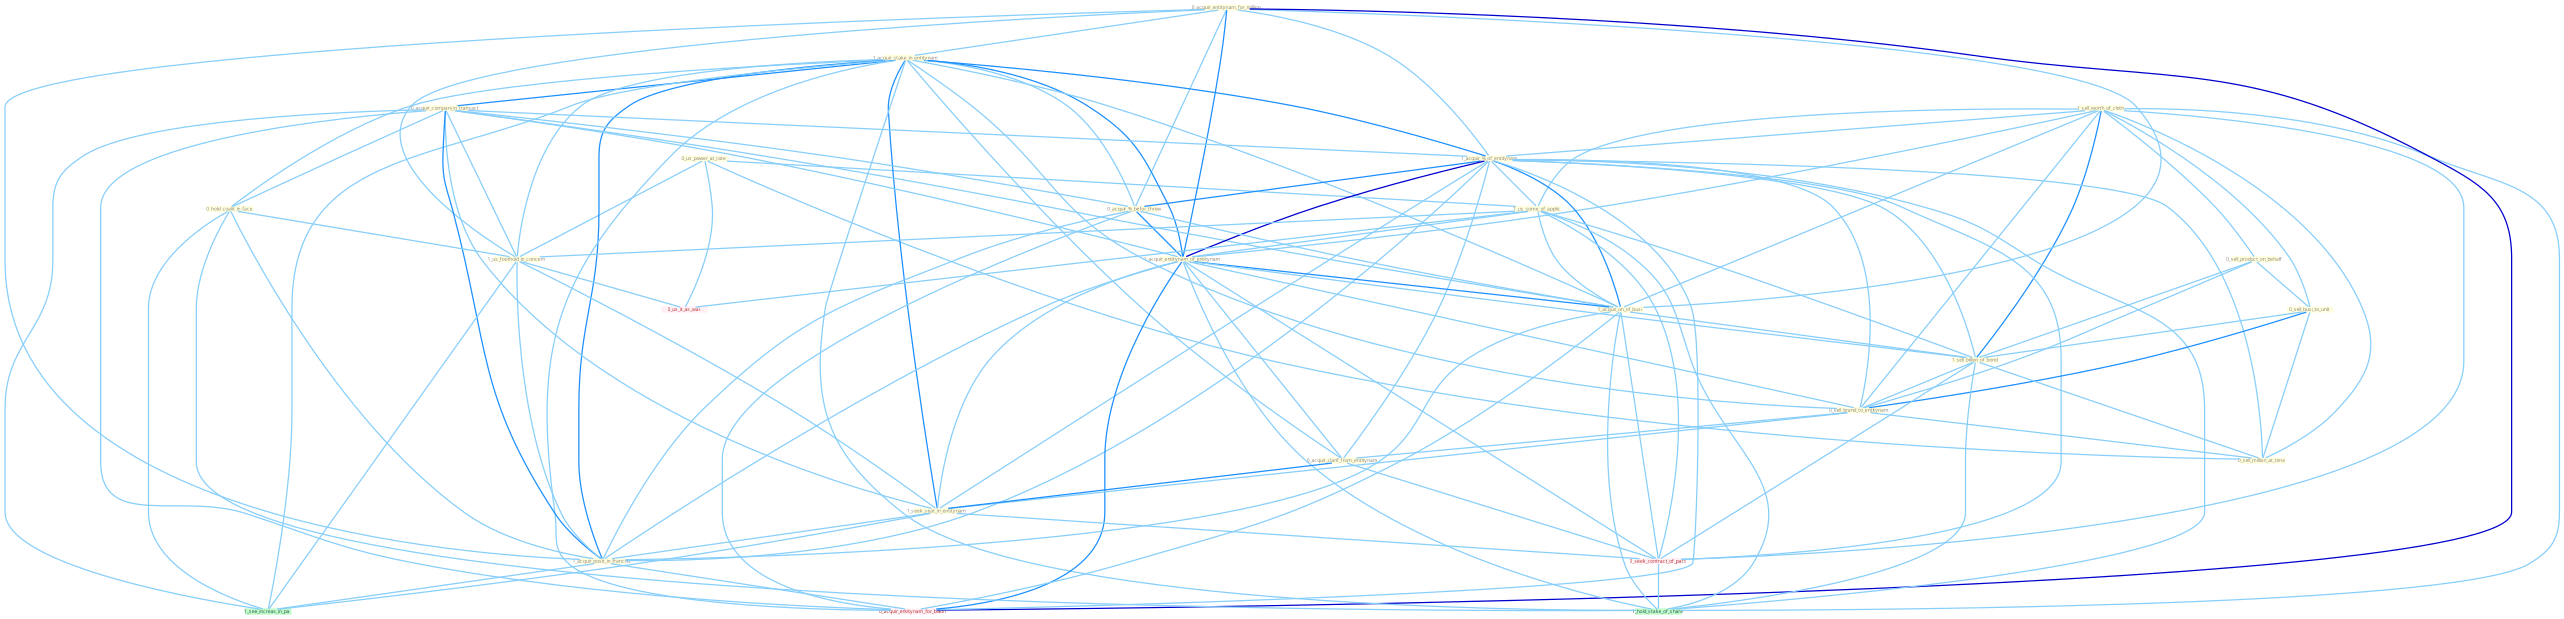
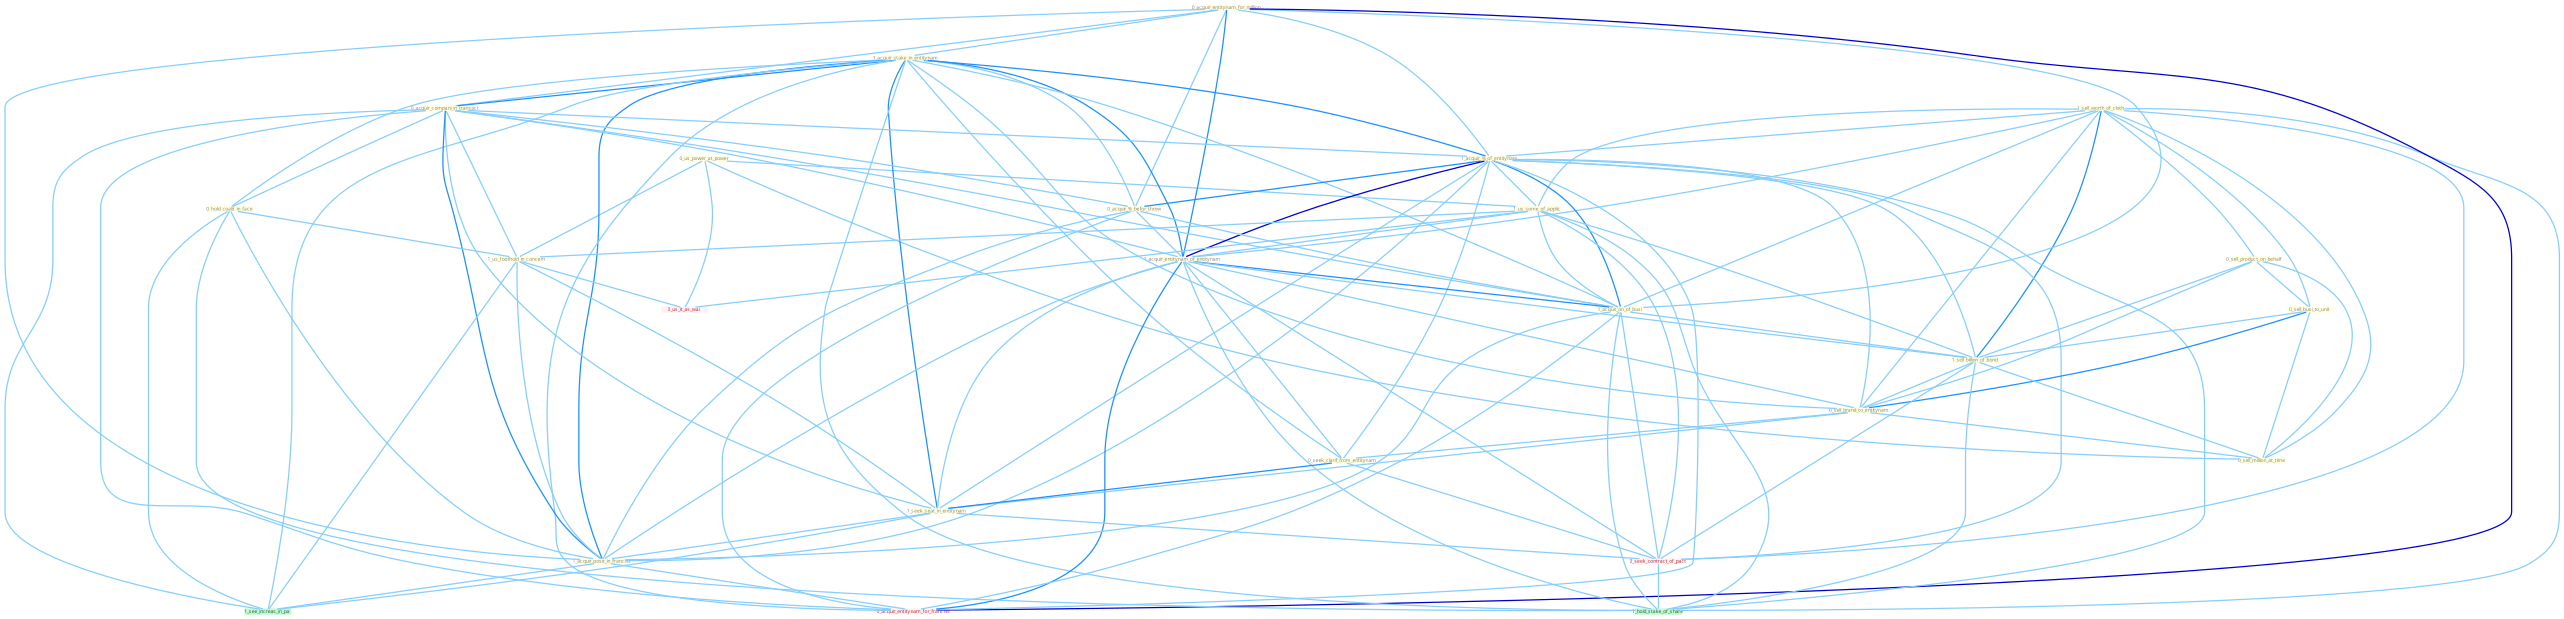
edge "0_acquir_entitynam_for_million" -- "1_us_foothold_in_concern": now "0_acquir_entitynam_for_million" -- "0_acquir_compani_in_transact"
edge "1_acquir_stake_in_entitynam" -- "1_us_foothold_in_concern": removed
node "0_us_power_at_rate": label "0_us_power_at_rate" -> "0_us_power_at_power"
edge "1_acquir_%_of_entitynam" -- "0_sell_million_at_time": now "0_sell_product_on_behalf" -- "0_sell_million_at_time"
edge "0_acquir_%_befor_throw" -- "1_acquir_entitynam_of_entitynam": color #1e90ff -> #87cefa
node "0_acquir_clarif_from_entitynam": label "0_acquir_clarif_from_entitynam" -> "0_seek_clarif_from_entitynam"
node "0_acquir_entitynam_for_billion": label "0_acquir_entitynam_for_billion" -> "0_acquir_entitynam_for_franchis"
